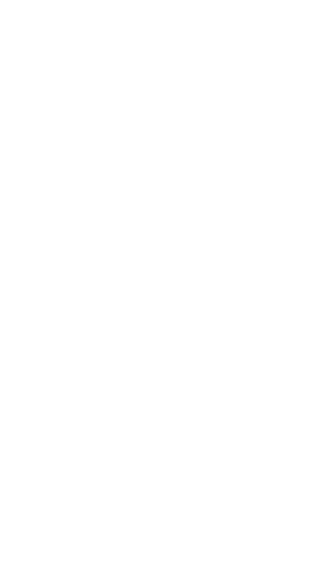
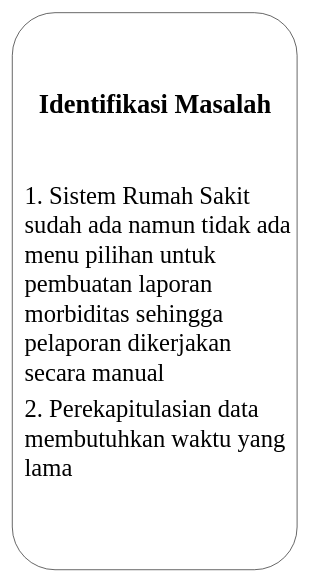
node "Identifikasi Masalah 1. Sistem Rumah Sakit sudah ada namun tidak ada menu pilihan untuk pembuatan laporan morbiditas sehingga pelaporan dikerjakan secara manual 2. Perekapitulasian data membutuhkan waktu yang lama": added
